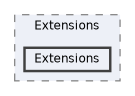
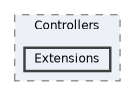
cluster "Extensions": label "Extensions" -> "Controllers"
